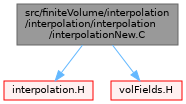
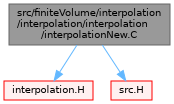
node "volFields.H": label "volFields.H" -> "src.H"
